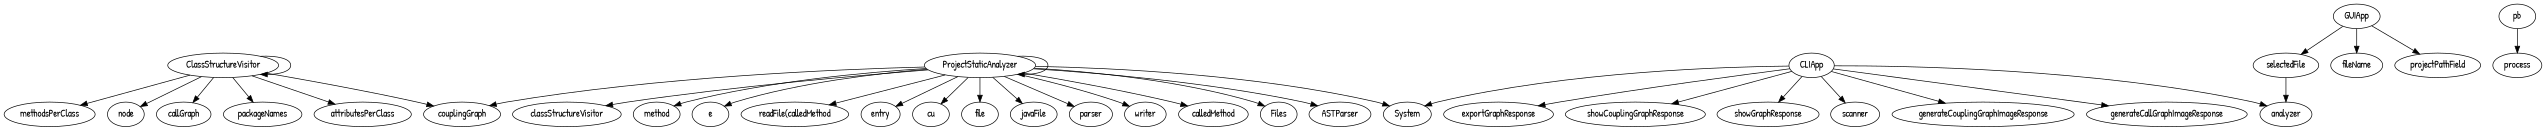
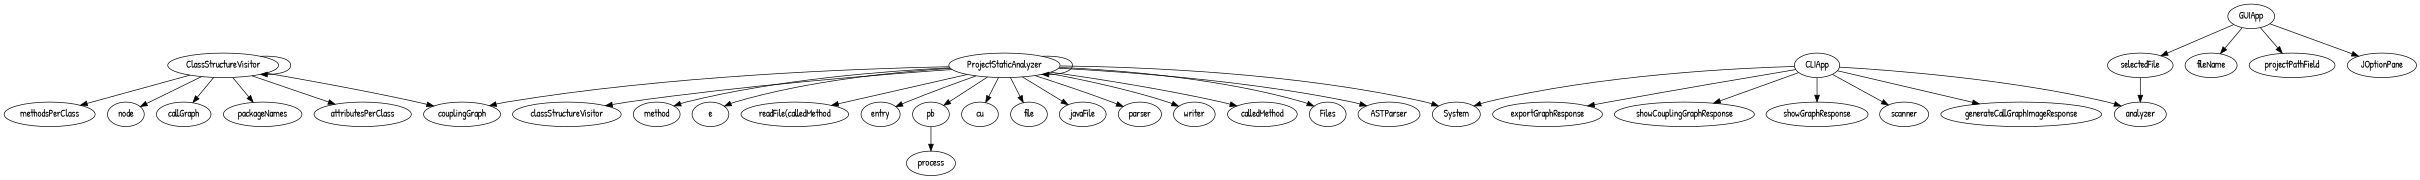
node "JOptionPane": added
edge "ProjectStaticAnalyzer" -> "pb": added
node "generateCouplingGraphImageResponse": removed
